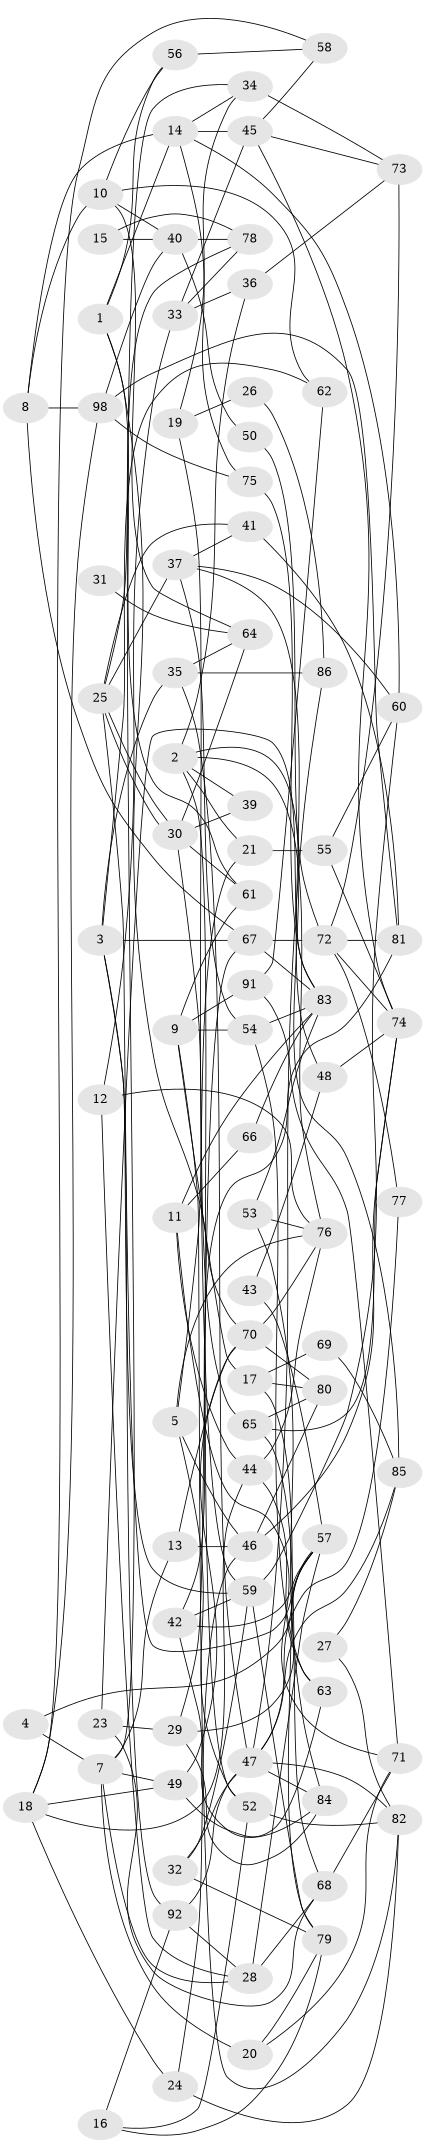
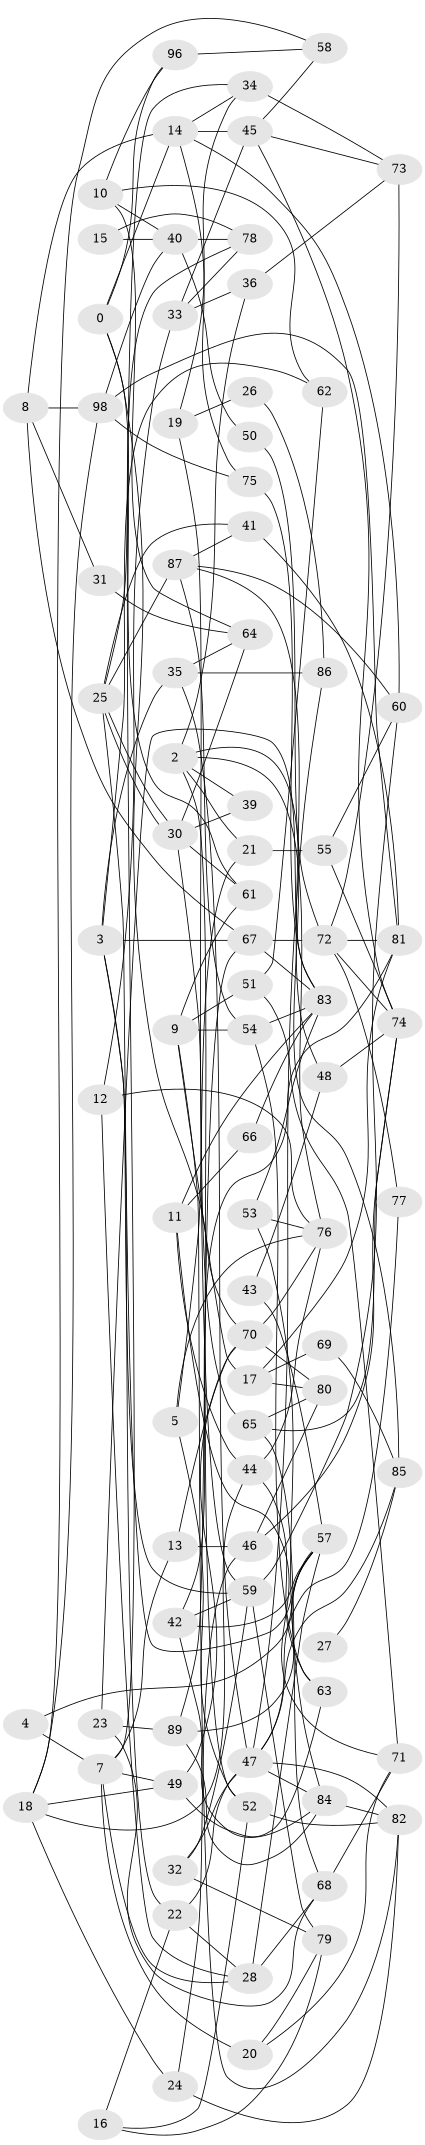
node "56": label "56" -> "96"
edge "10" -- "8": now "31" -- "8"
node "1": label "1" -> "0"
node "37": label "37" -> "87"
node "91": label "91" -> "51"
edge "5" -- "46": removed
node "29": label "29" -> "89"
edge "27" -- "82": now "84" -- "82"
edge "17" -- "79": now "17" -- "81"
node "92": label "92" -> "22"
